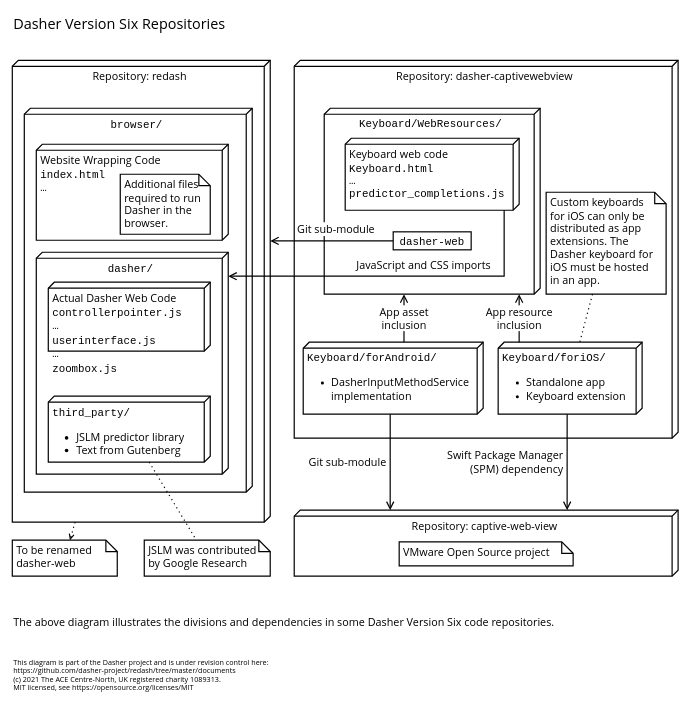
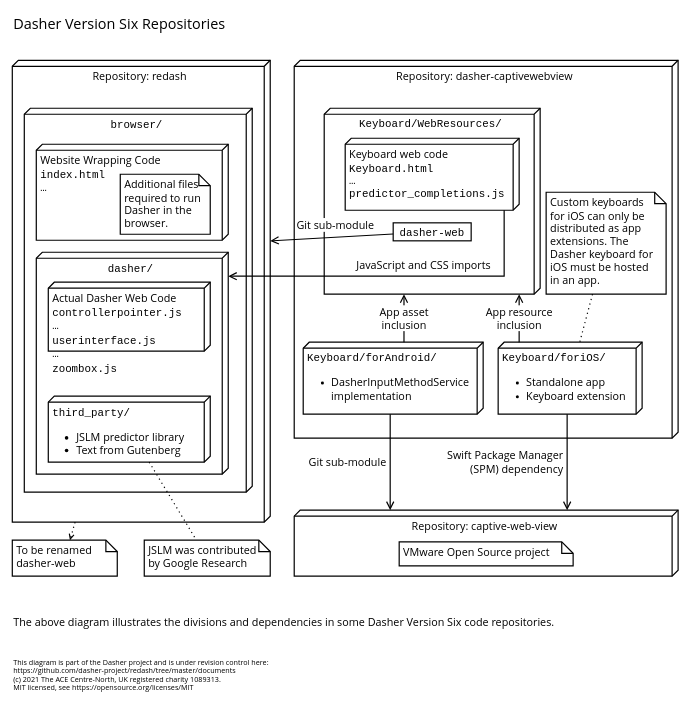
node "dasher-web": moved (432, 241) -> (432, 232)
